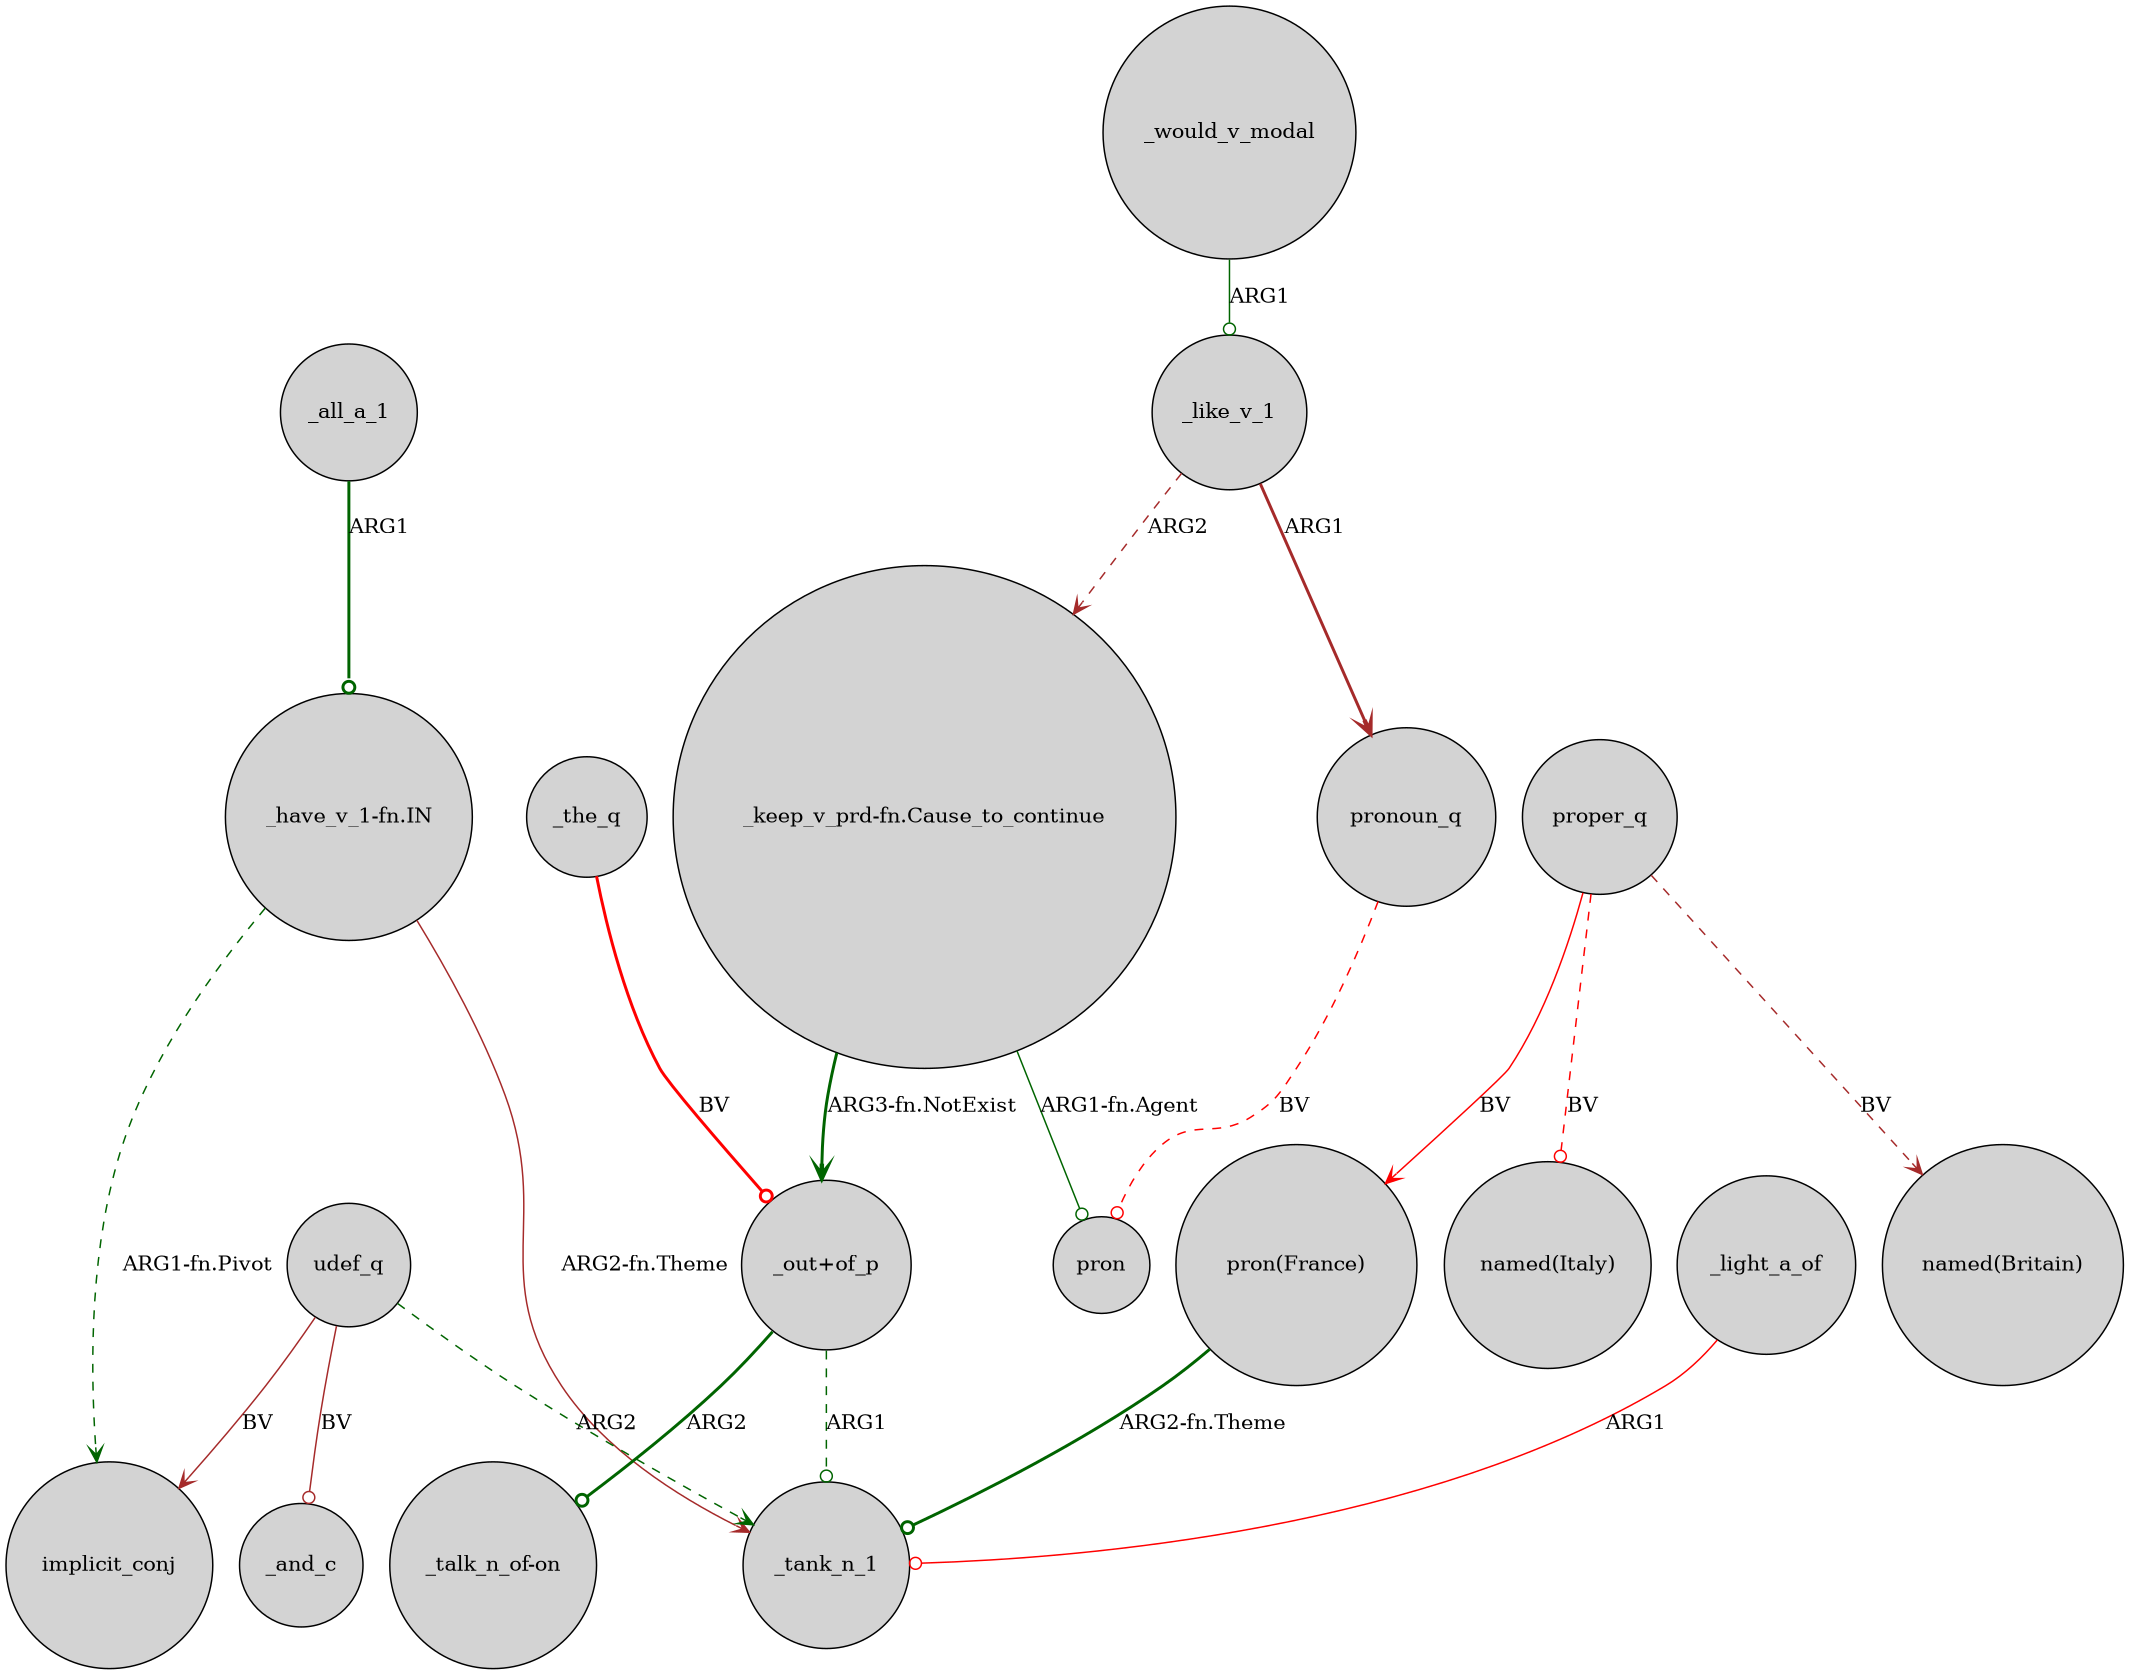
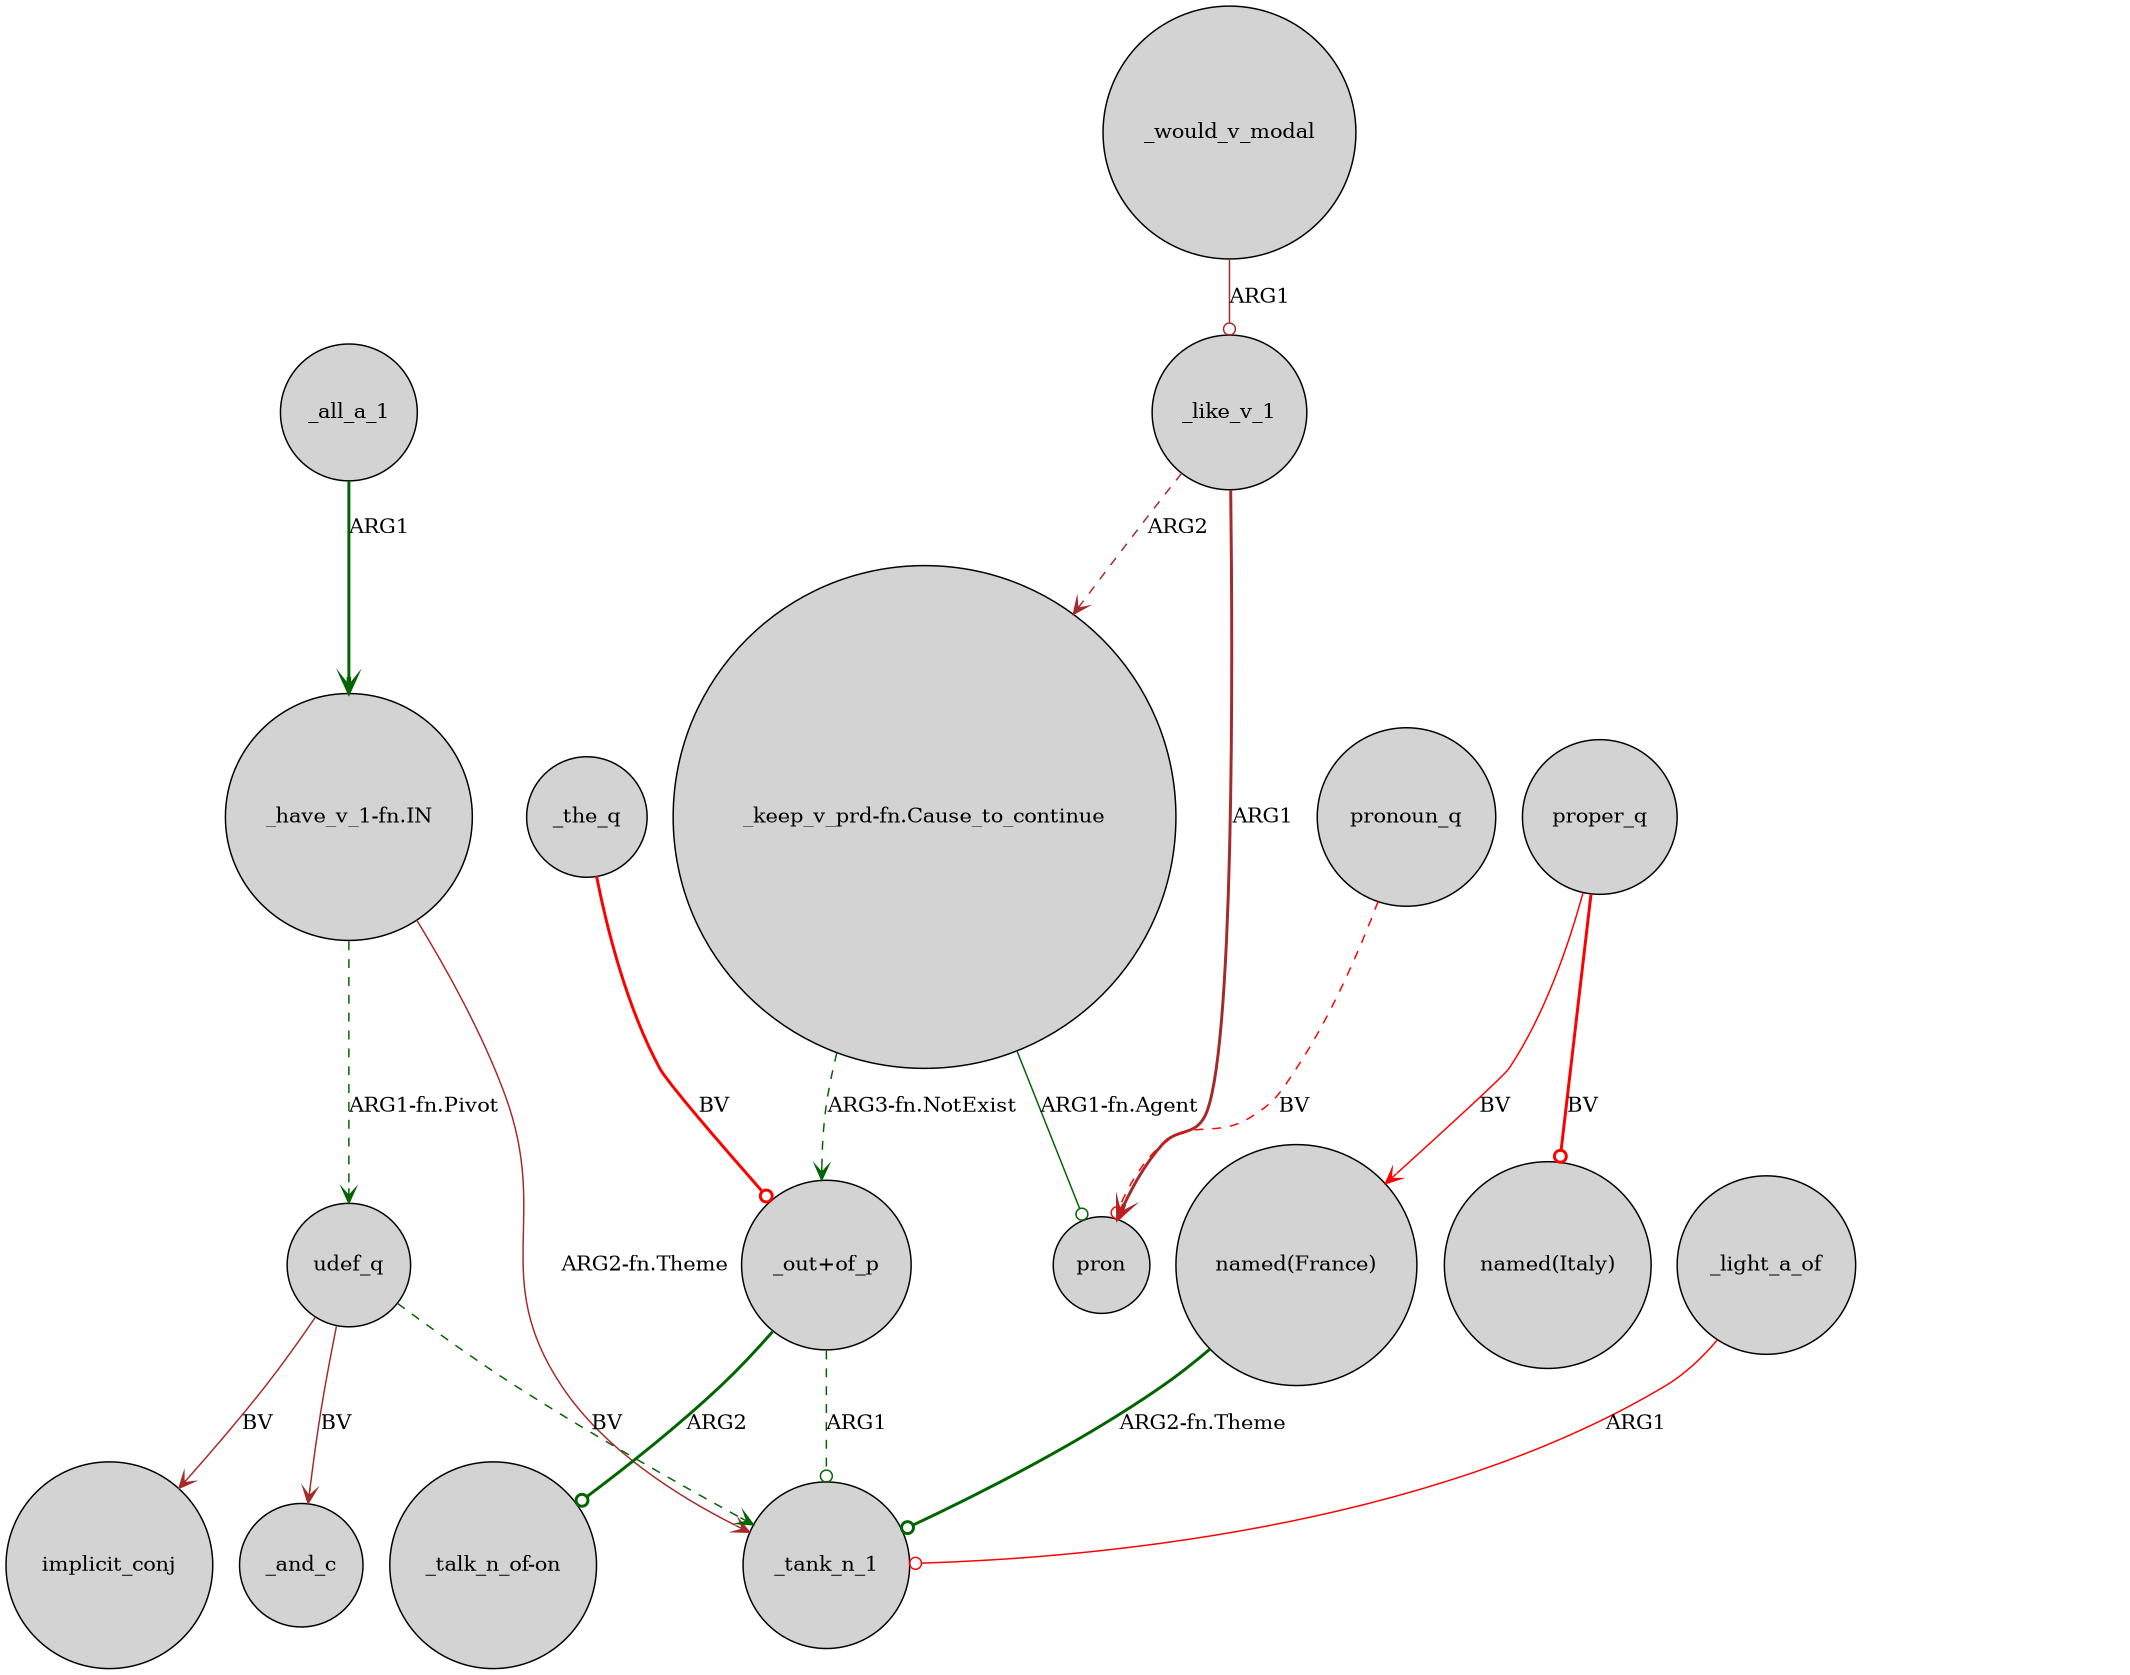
edge "_would_v_modal" -> "_like_v_1": color darkgreen -> brown
edge "_all_a_1" -> "_have_v_1-fn.IN": arrowhead odot -> vee
edge "_like_v_1" -> "pronoun_q": now "_like_v_1" -> "pron"
edge "proper_q" -> "named(Italy)": style dashed -> bold
edge "_keep_v_prd-fn.Cause_to_continue" -> "_out+of_p": style bold -> dashed
edge "_have_v_1-fn.IN" -> "implicit_conj": now "_have_v_1-fn.IN" -> "udef_q"
node "pron(France)": label "pron(France)" -> "named(France)"
node "named(Britain)": removed
edge "udef_q" -> "_and_c": arrowhead odot -> vee
edge "udef_q" -> "_tank_n_1": label "ARG2" -> "BV"
